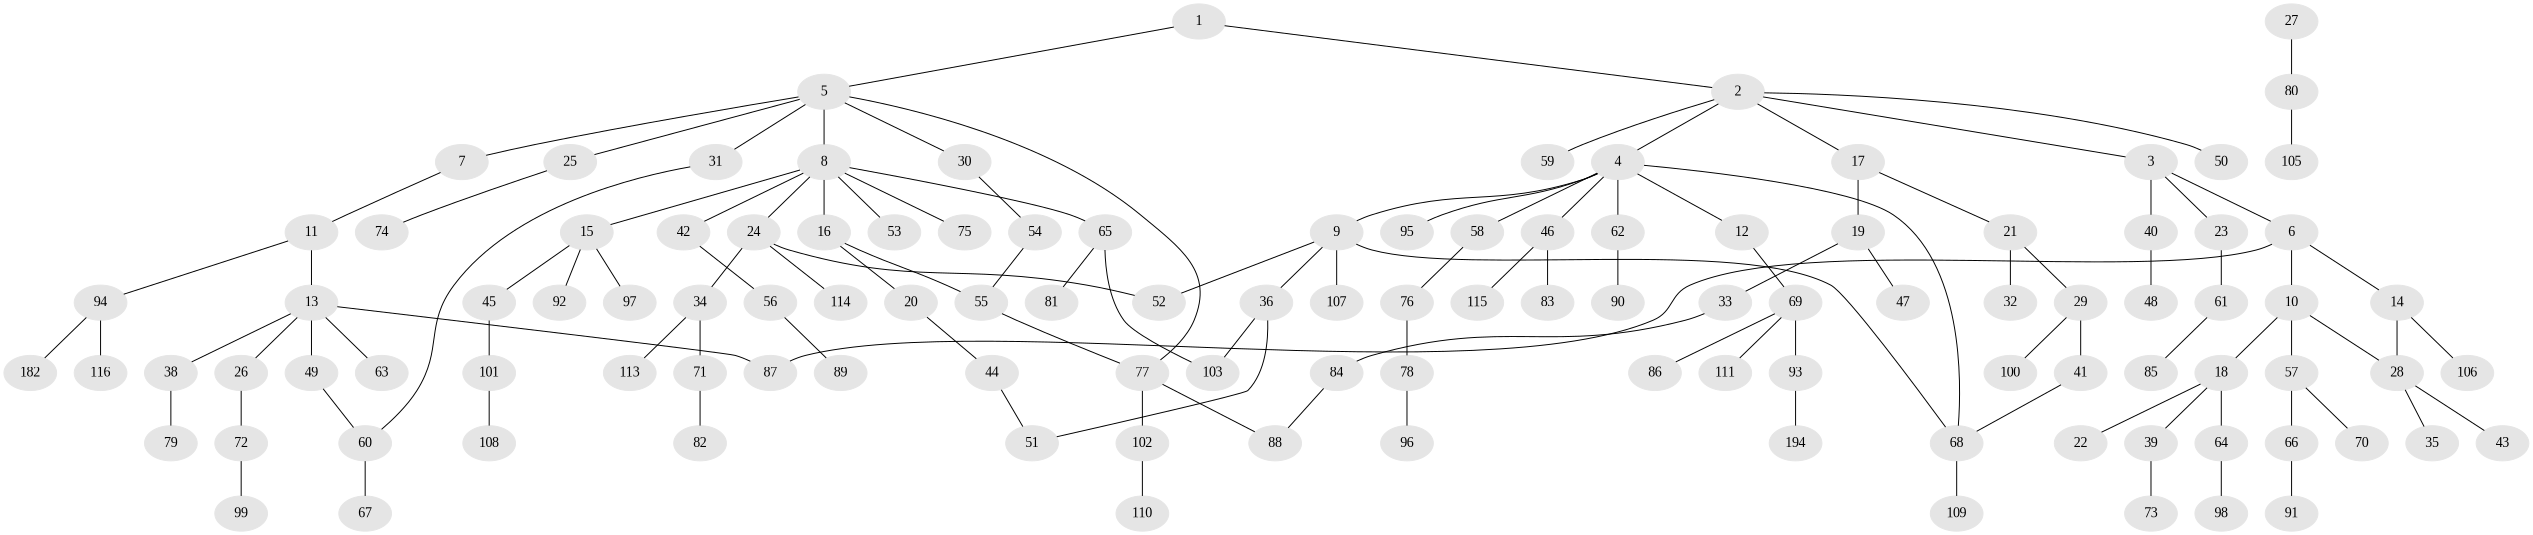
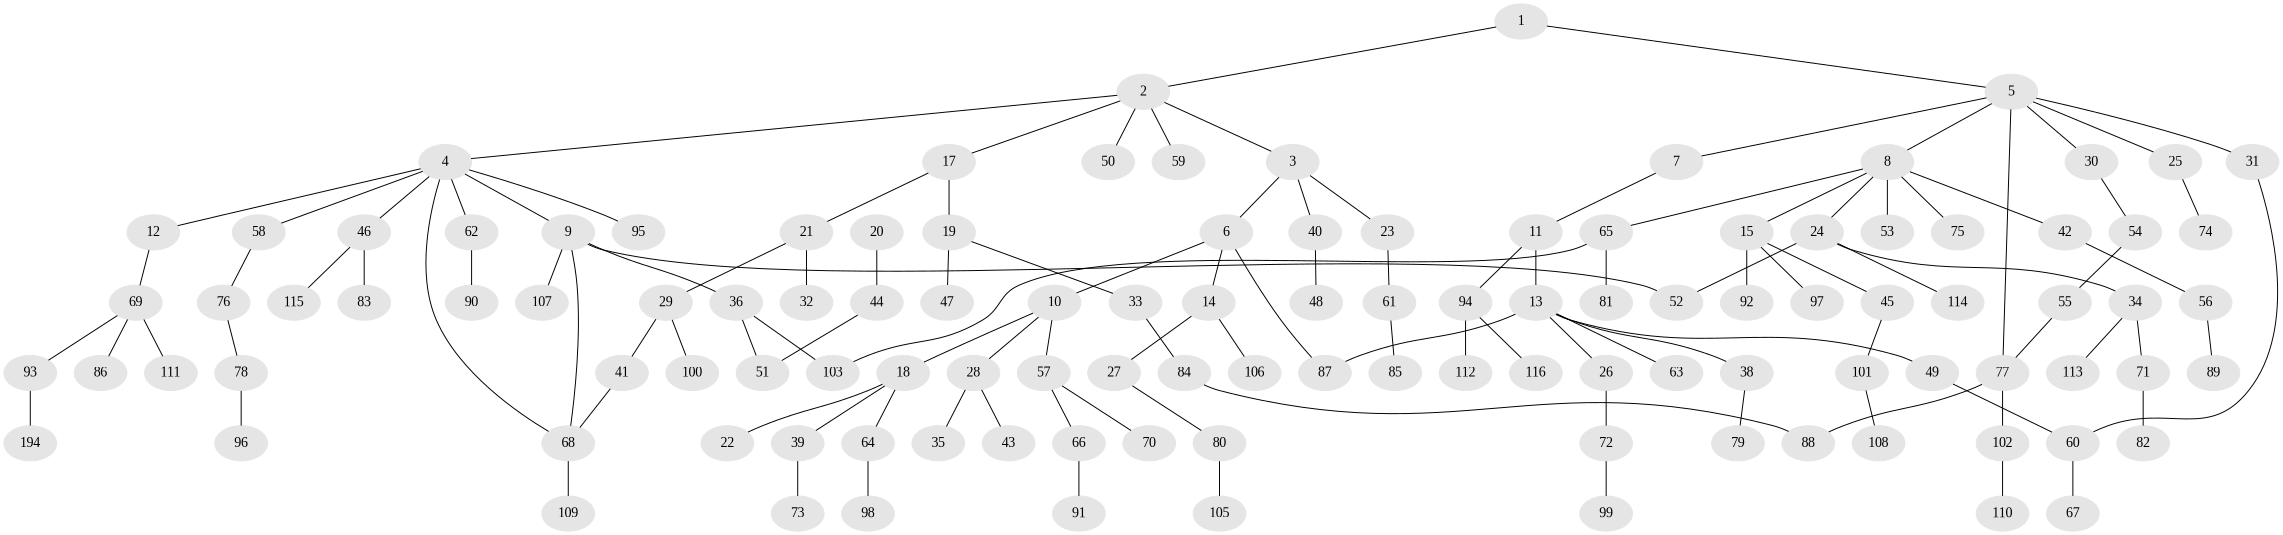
node "16": removed
edge "14" -- "28": now "14" -- "27"
node "182": label "182" -> "112"
